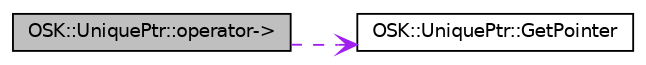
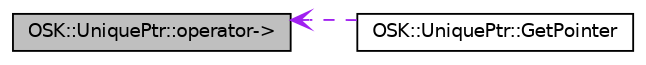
edge "OSK::UniquePtr::operator->" -> "OSK::UniquePtr::GetPointer": reversed
